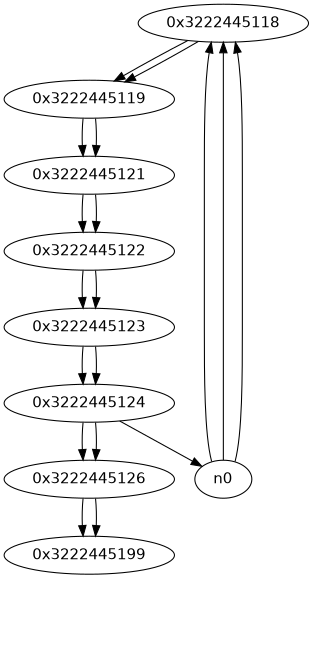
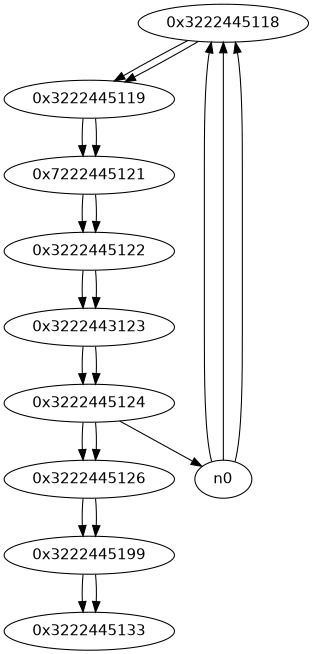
node "0x3222445121": label "0x3222445121" -> "0x7222445121"
node "0x3222445123": label "0x3222445123" -> "0x3222443123"
node "0x3222445133": added
